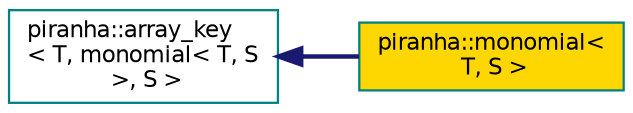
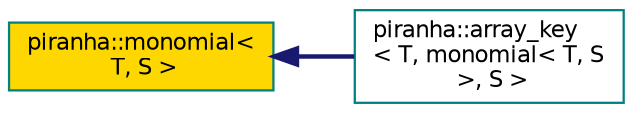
edge "piranha::monomial< T, S >" -> "piranha::array_key < T, monomial< T, S >, S >": reversed
